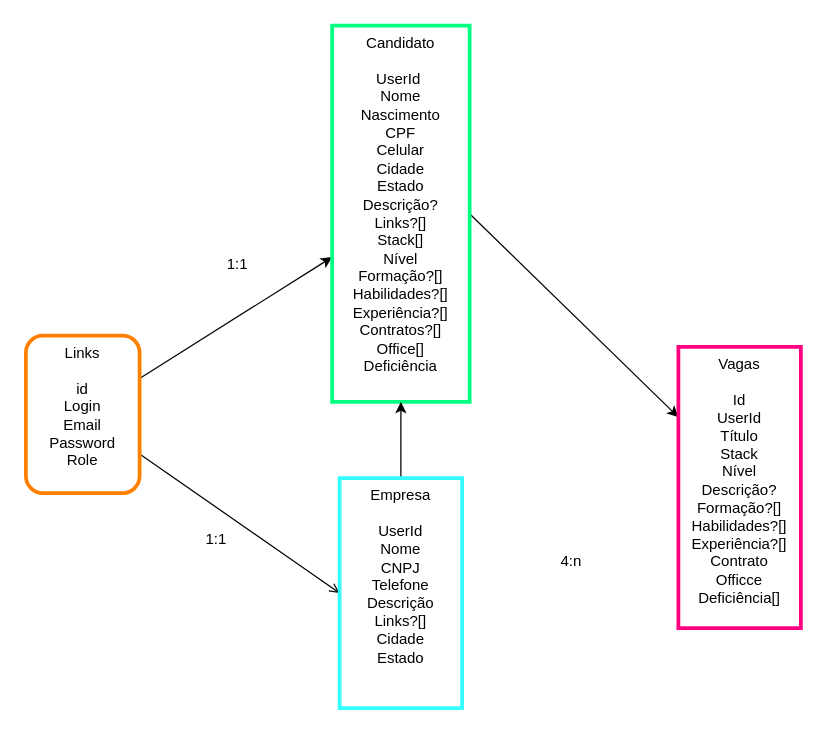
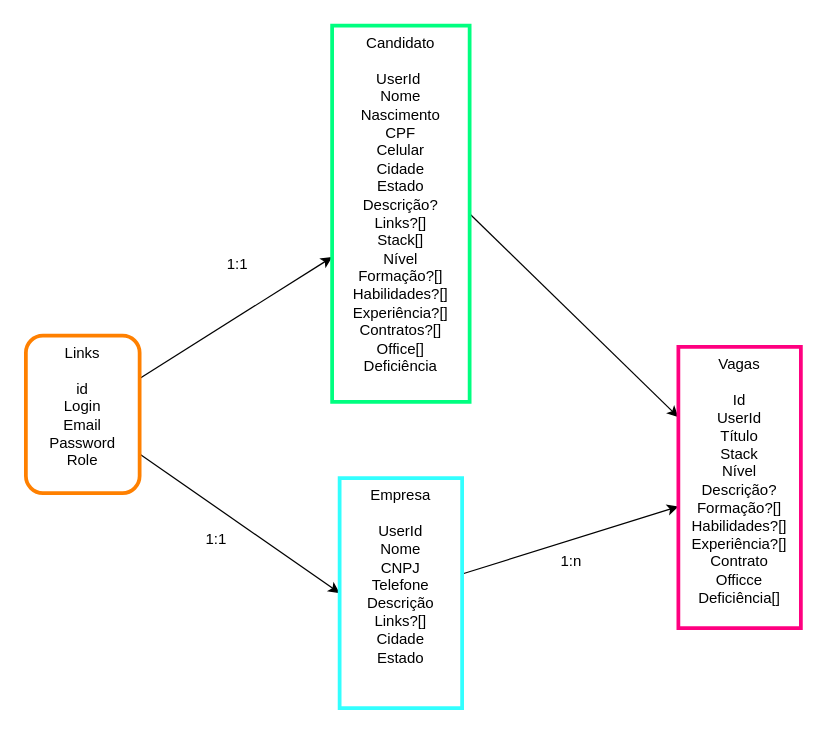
edge "Empresa UserId Nome CNPJ Telefone Descrição Links?[] Cidade Estado" -> "Candidato UserId Nome Nascimento CPF Celular Cidade Estado Descrição? Links?[] Stack[] Nível Formação?[] Habilidades?[] Experiência?[] Contratos?[] Office[] Deficiência": now "Empresa UserId Nome CNPJ Telefone Descrição Links?[] Cidade Estado" -> "Vagas Id UserId Título Stack Nível Descrição? Formação?[] Habilidades?[] Experiência?[] Contrato Officce Deficiência[]"
node "4:n": label "4:n" -> "1:n"
edge "Links id Login Email Password Role" -> "Empresa UserId Nome CNPJ Telefone Descrição Links?[] Cidade Estado": arrowhead open -> classic
